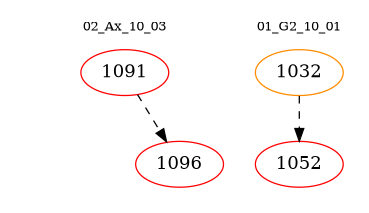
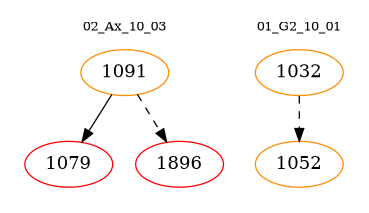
node "1091": color red -> darkorange
node "1079": added
node "1096": label "1096" -> "1896"
node "1052": color red -> darkorange
